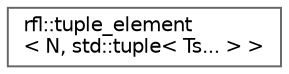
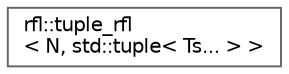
node "rfl::tuple_element < N, std::tuple< Ts... > >": label "rfl::tuple_element < N, std::tuple< Ts... > >" -> "rfl::tuple_rfl < N, std::tuple< Ts... > >"
